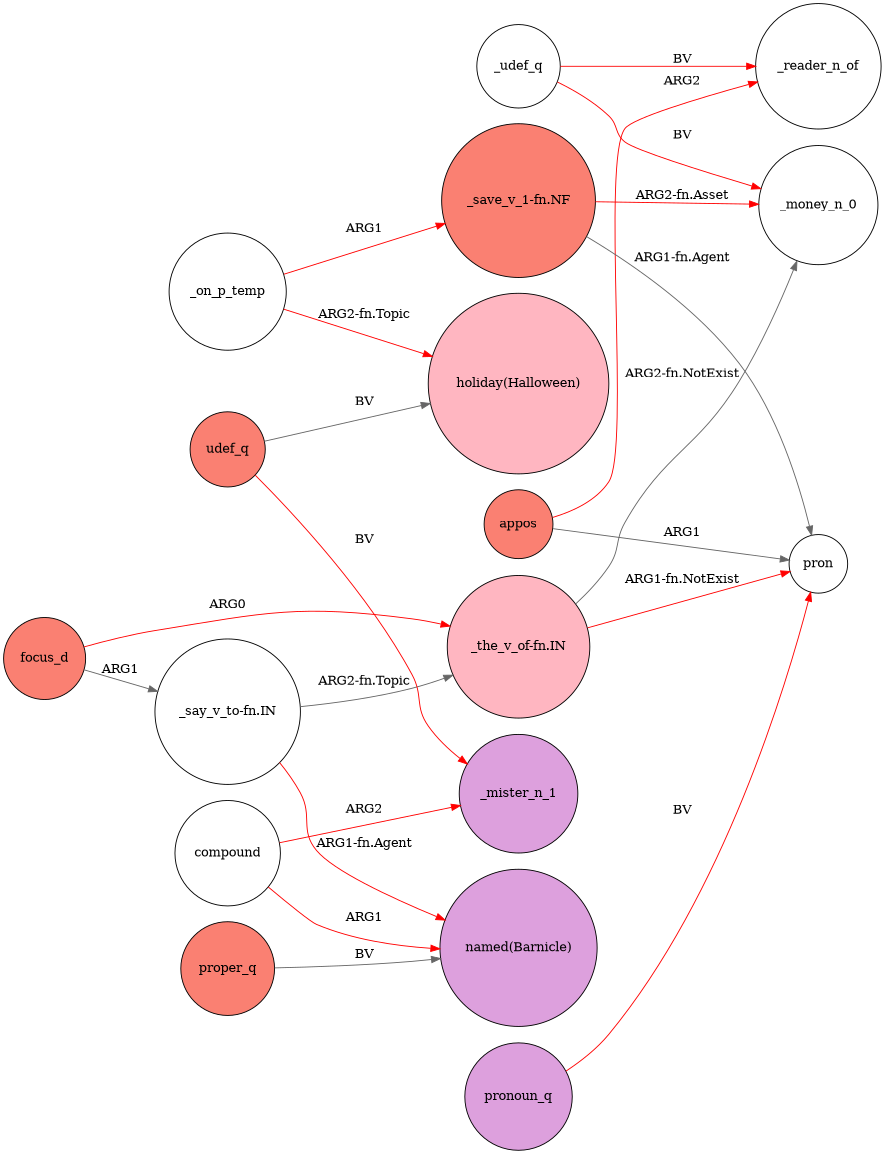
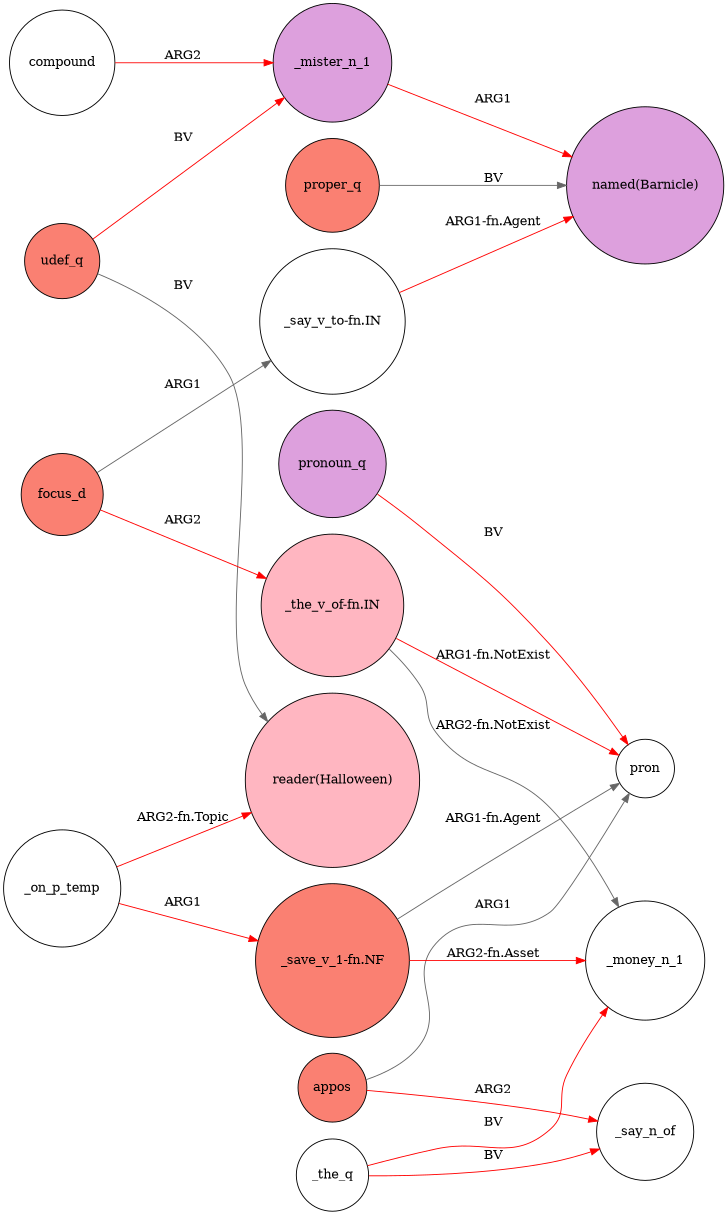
node "_udef_q": label "_udef_q" -> "_the_q"
node "_reader_n_of": label "_reader_n_of" -> "_say_n_of"
node "_money_n_0": label "_money_n_0" -> "_money_n_1"
node "holiday(Halloween)": label "holiday(Halloween)" -> "reader(Halloween)"
edge "focus_d" -> "_the_v_of-fn.IN": label "ARG0" -> "ARG2"
edge "_say_v_to-fn.IN" -> "_the_v_of-fn.IN": removed, label "ARG2-fn.Topic"
edge "compound" -> "named(Barnicle)": now "_mister_n_1" -> "named(Barnicle)"
